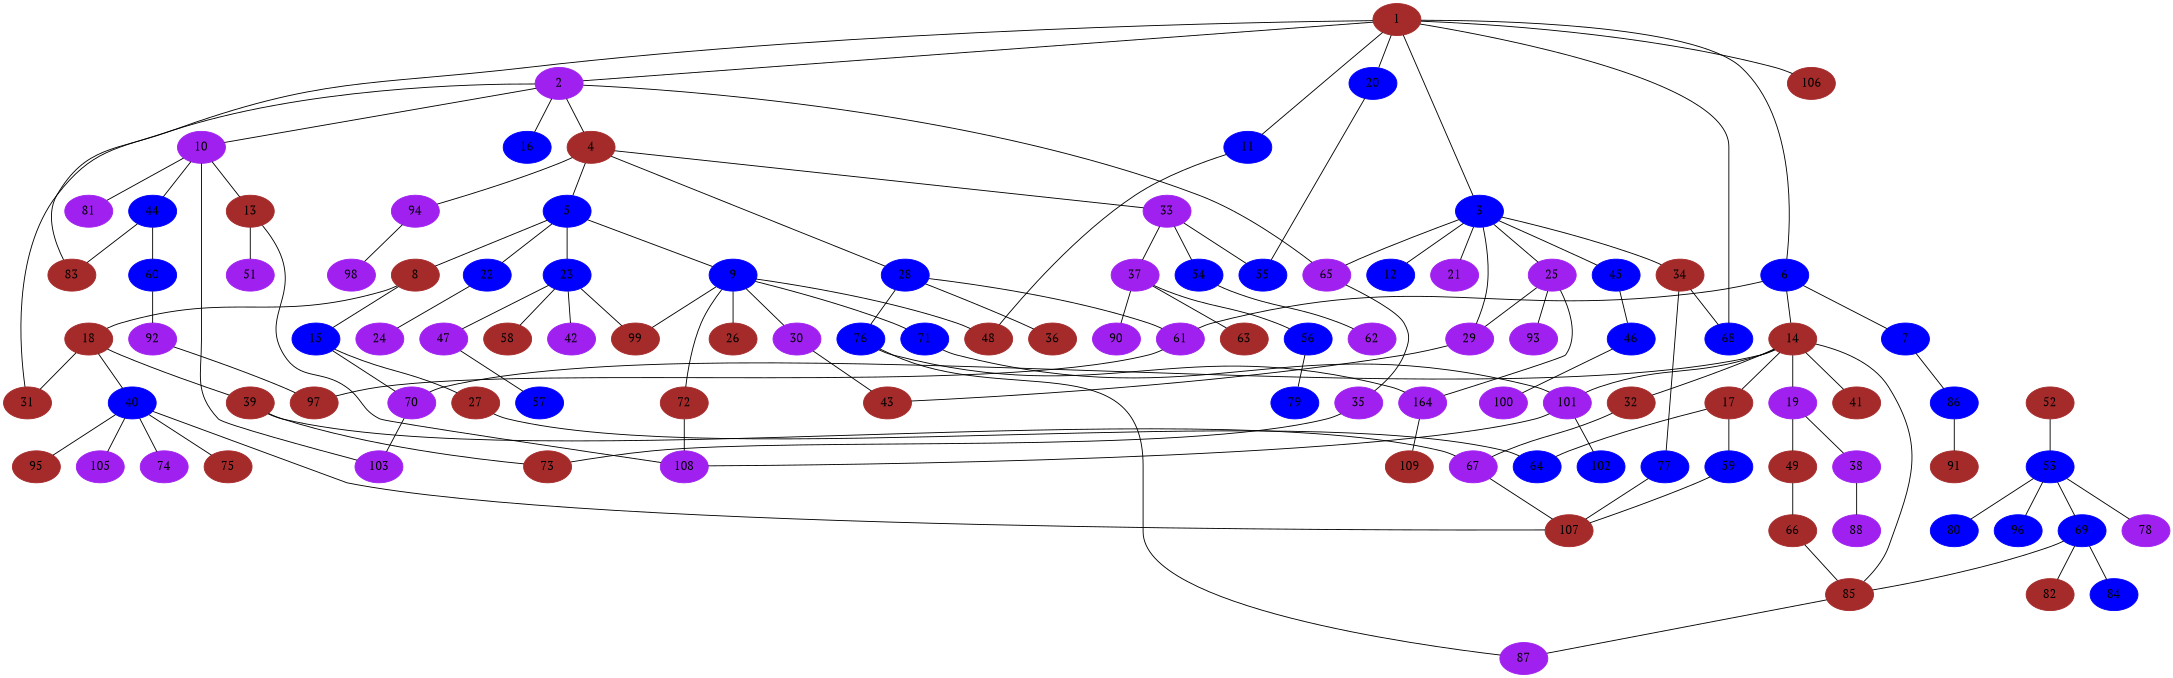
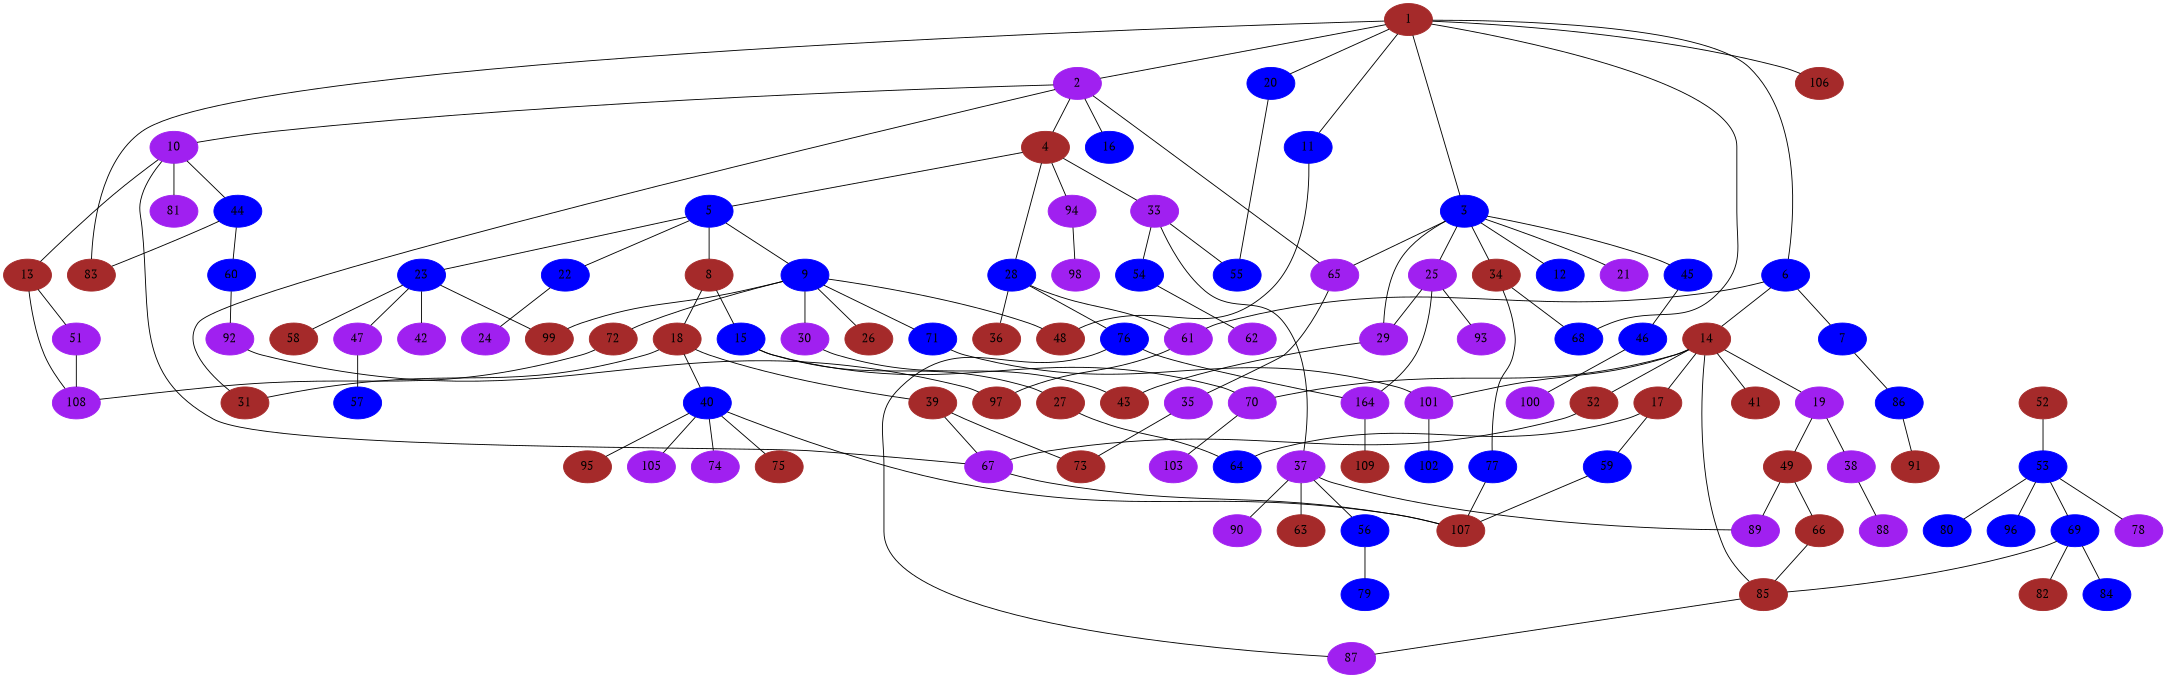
edge "10" -- "103": now "10" -- "67"
edge "101" -- "108": now "51" -- "108"
node "89": added
